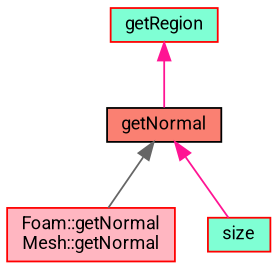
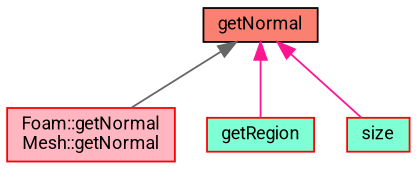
edge "getNormal" -> "getRegion": reversed
